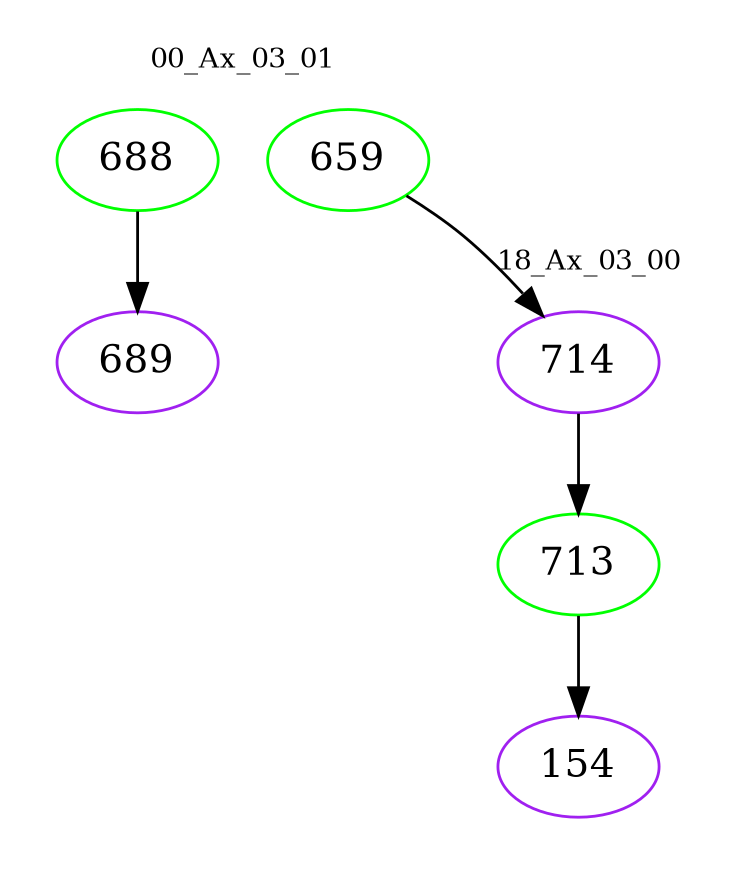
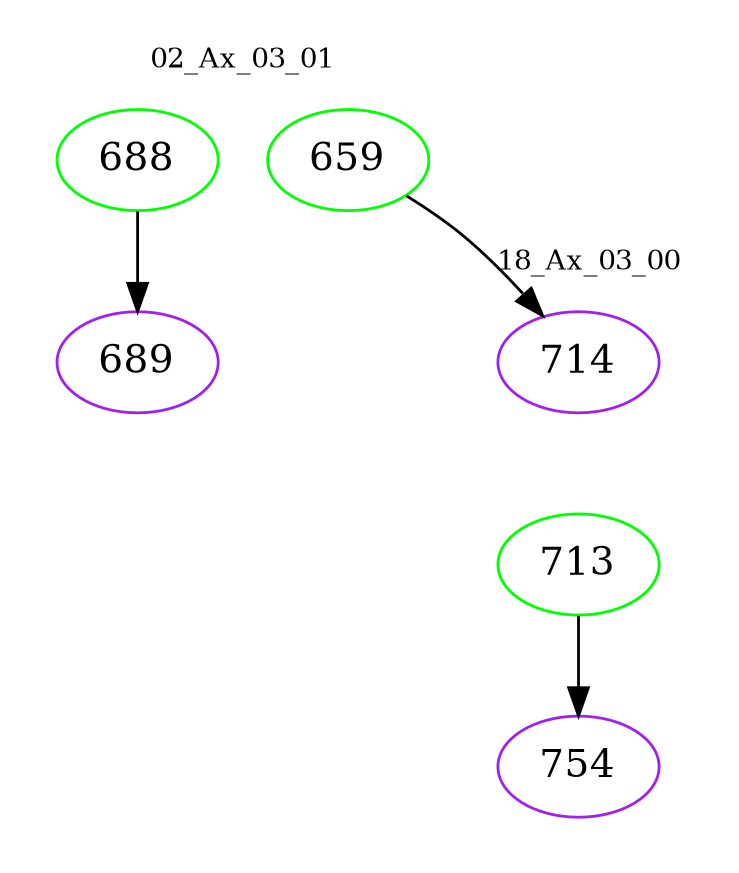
cluster "00_Ax_03_01": label "00_Ax_03_01" -> "02_Ax_03_01"
edge "714" -> "713": removed
node "154": label "154" -> "754"
